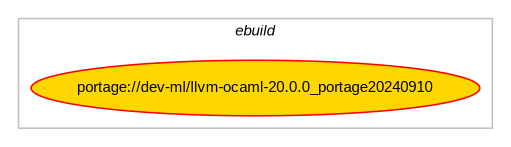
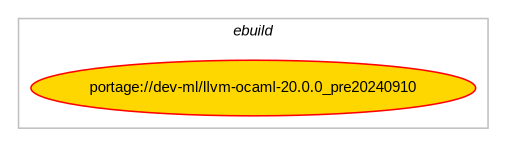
node "portage://dev-ml/llvm-ocaml-20.0.0_portage20240910": label "portage://dev-ml/llvm-ocaml-20.0.0_portage20240910" -> "portage://dev-ml/llvm-ocaml-20.0.0_pre20240910"
